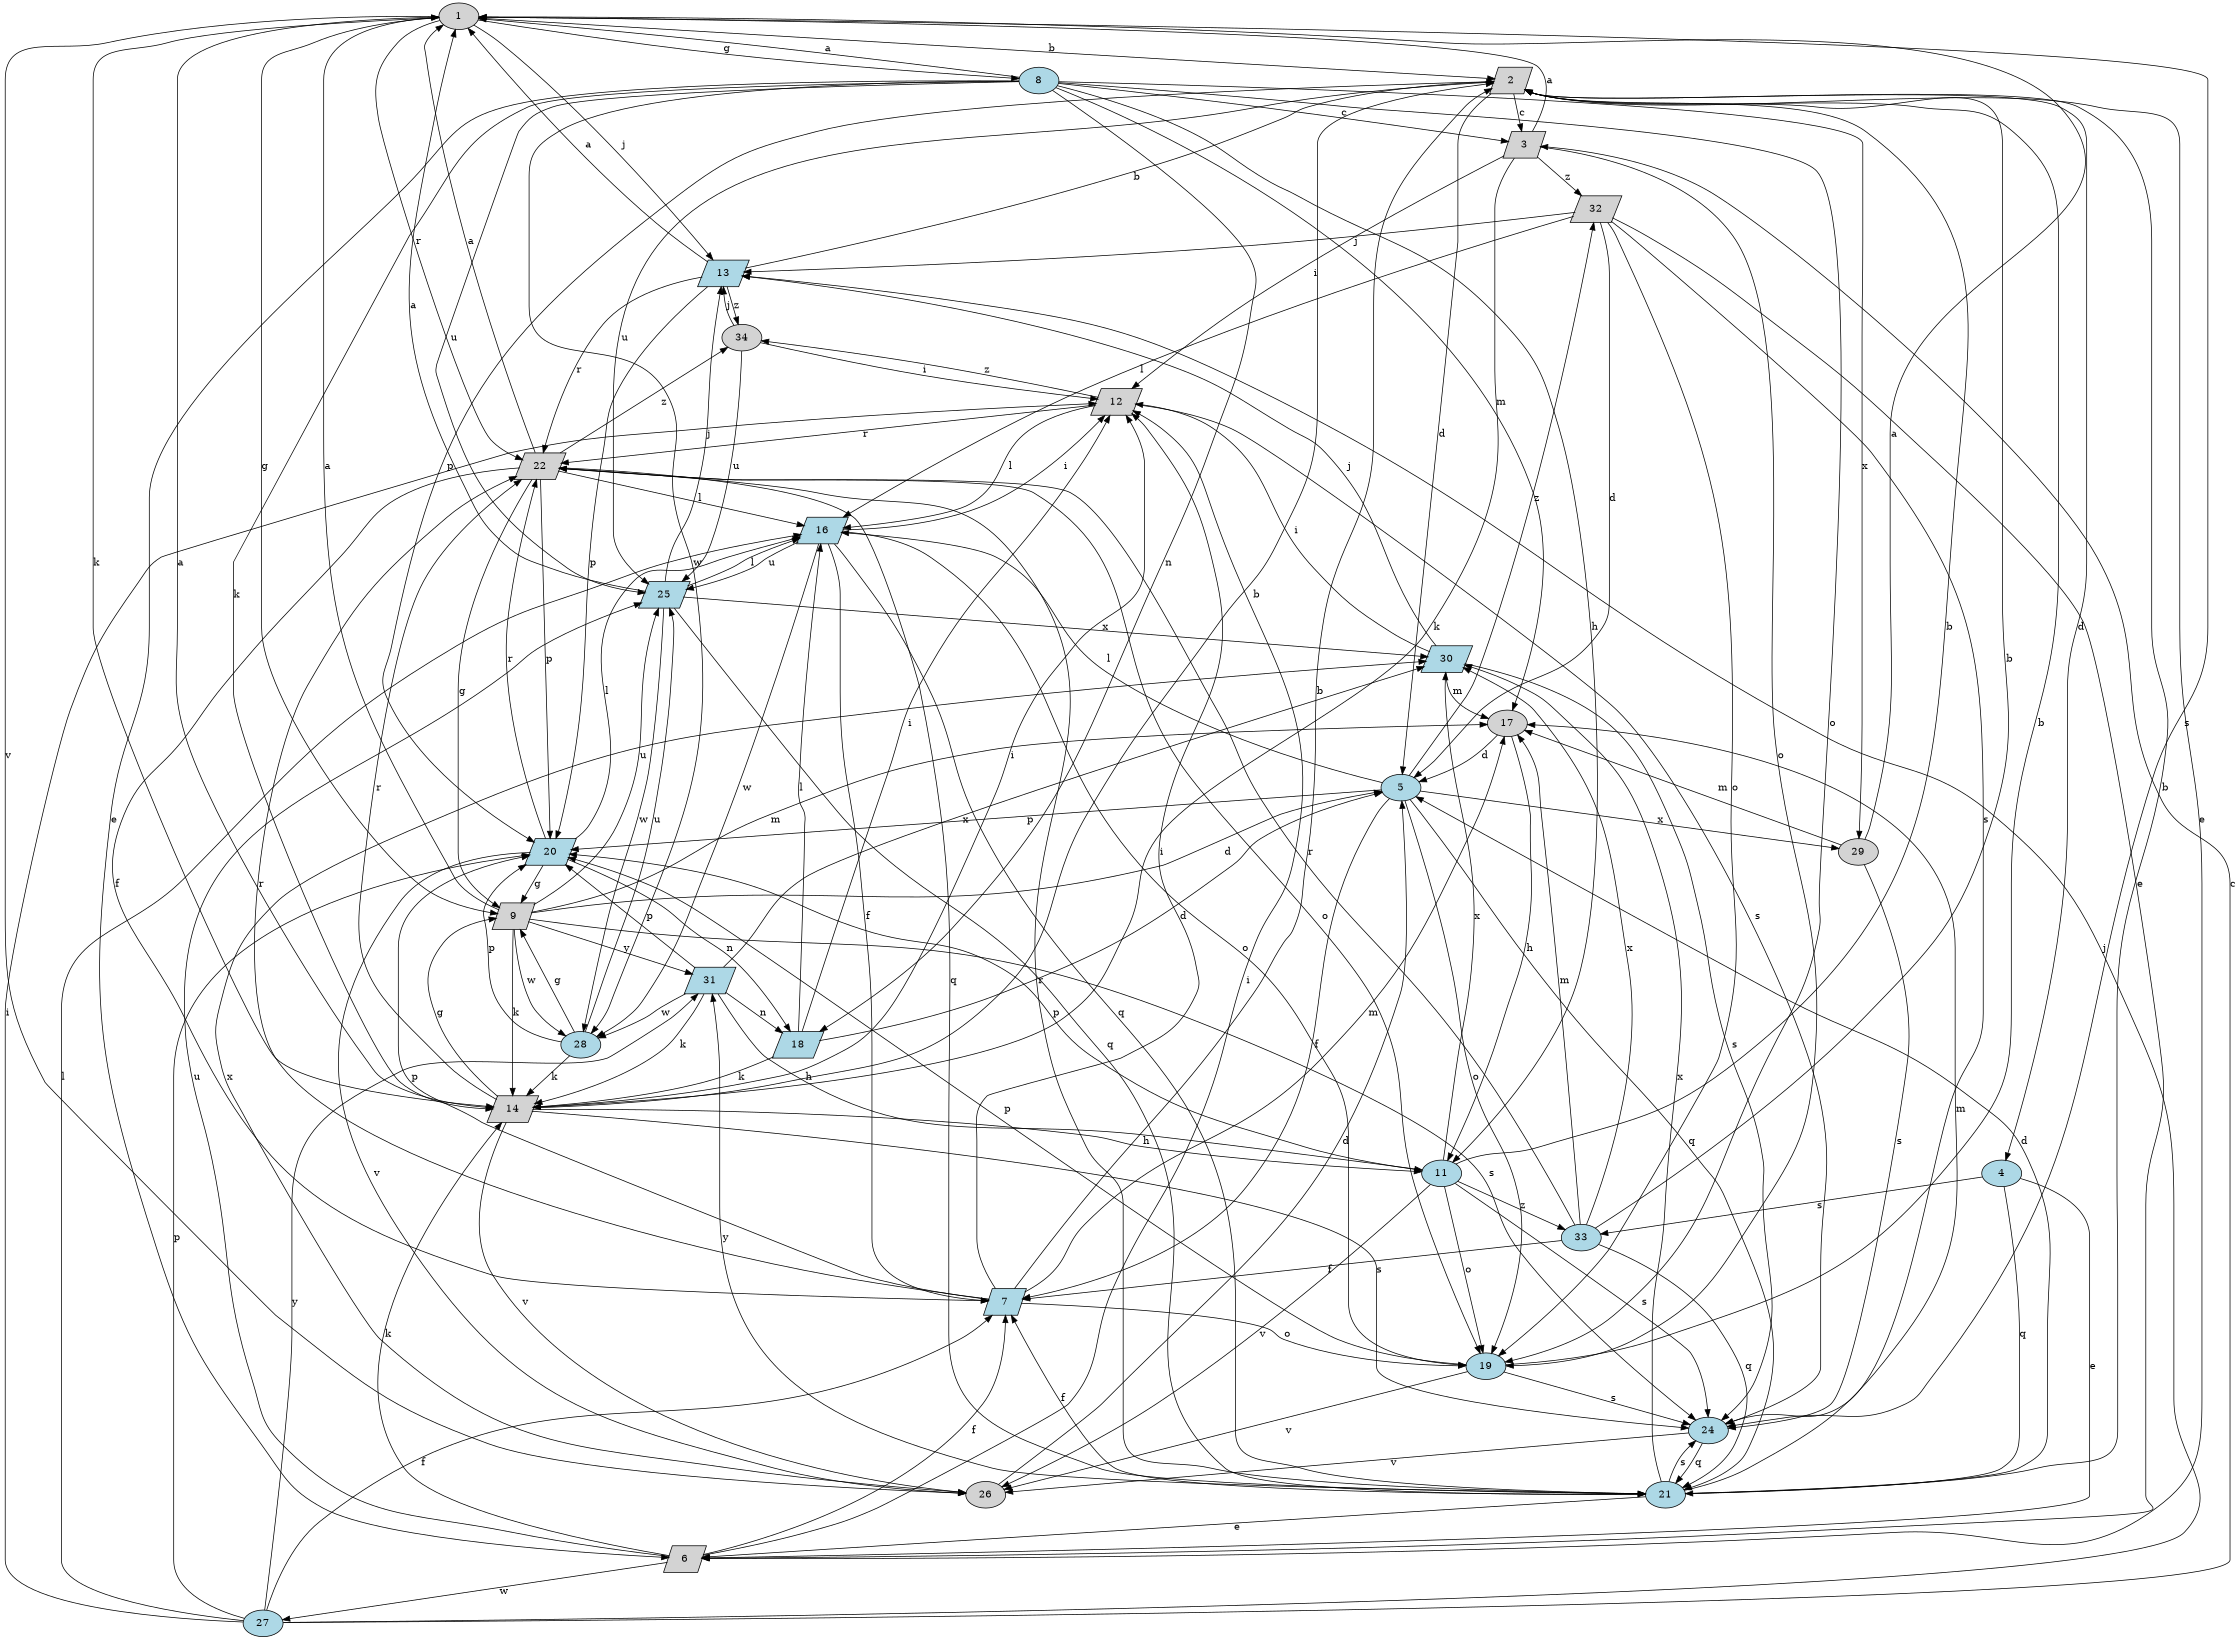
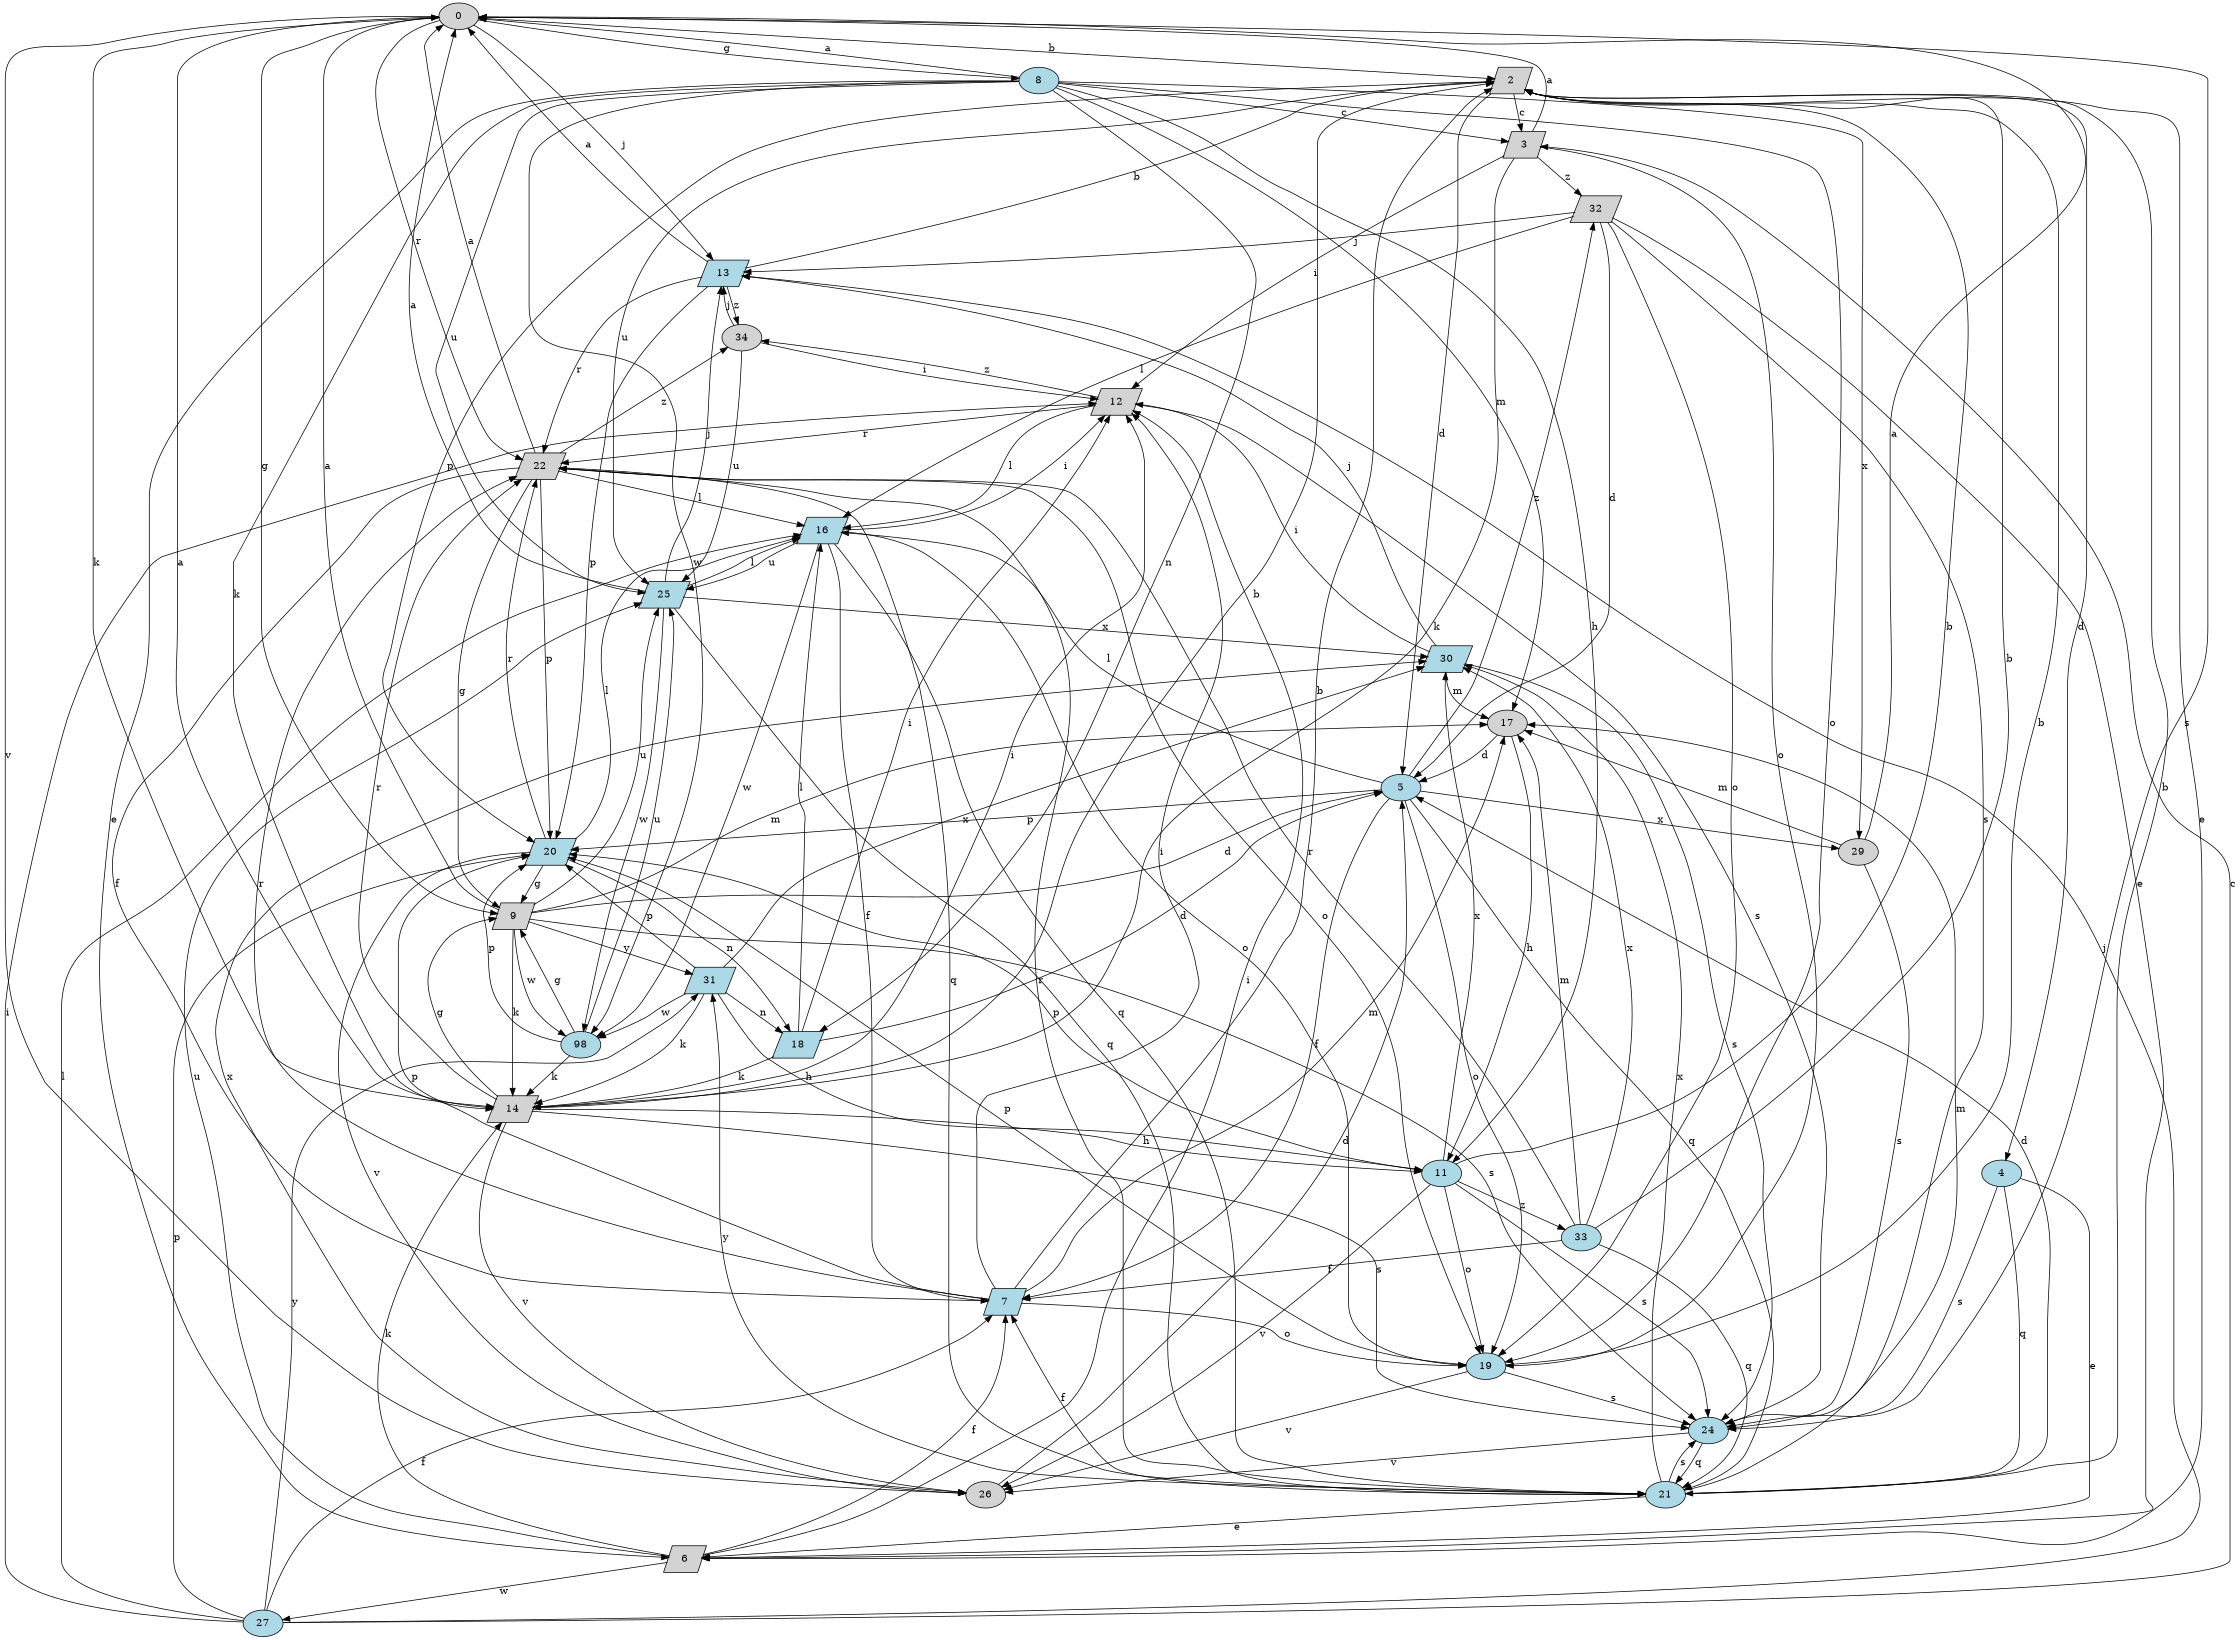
node "1": label "1" -> "0"
node "28": label "28" -> "98"
edge "4" -> "33": now "4" -> "24"
